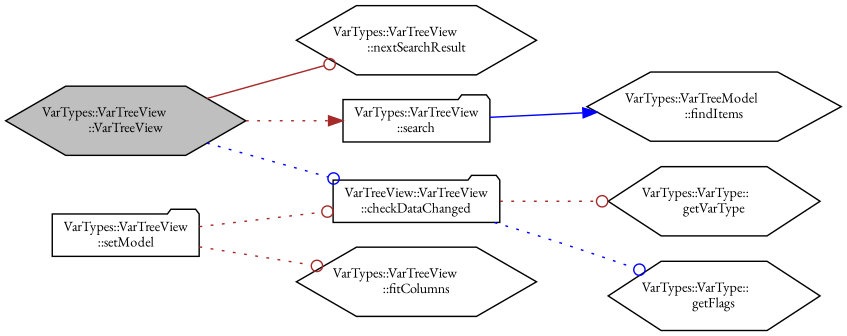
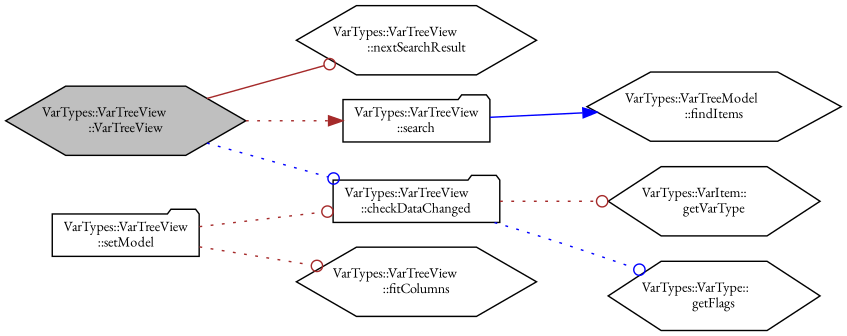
node "VarTreeView::VarTreeView ::checkDataChanged": label "VarTreeView::VarTreeView ::checkDataChanged" -> "VarTypes::VarTreeView ::checkDataChanged"
node "VarTypes::VarType:: getVarType": label "VarTypes::VarType:: getVarType" -> "VarTypes::VarItem:: getVarType"
